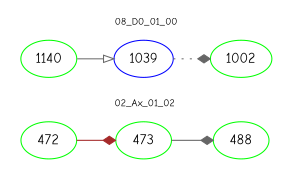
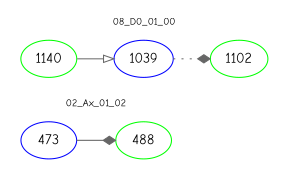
node "1002": label "1002" -> "1102"
node "472": removed
node "473": color green -> blue
